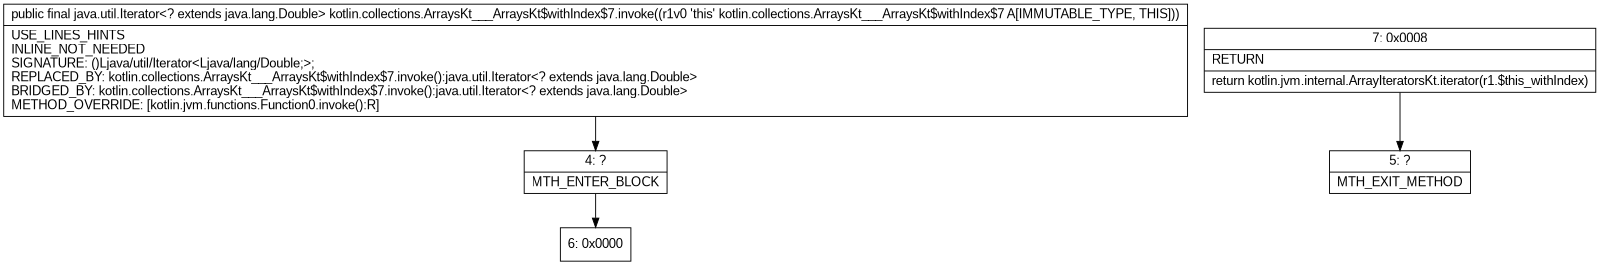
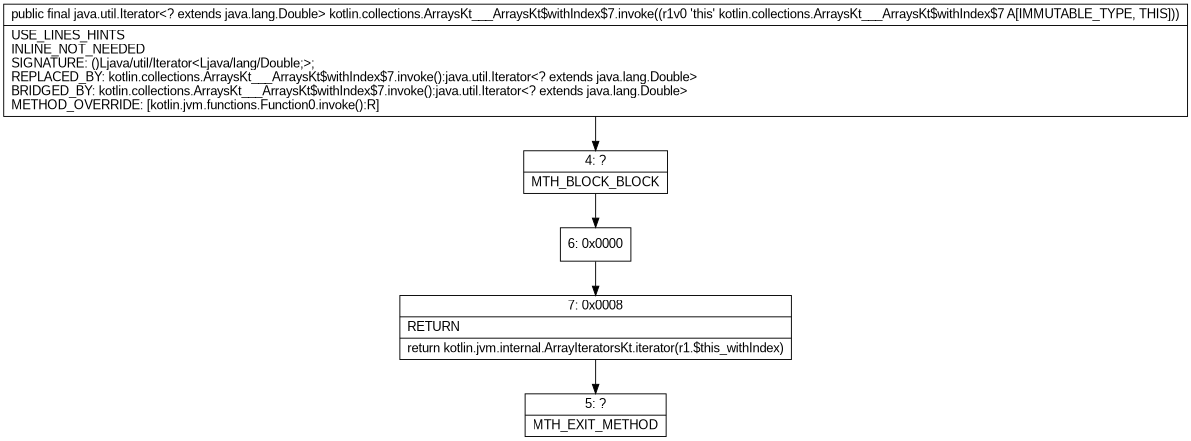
node "4: ?": text "MTH_ENTER_BLOCK" -> "MTH_BLOCK_BLOCK"
edge "6: 0x0000" -> "7: 0x0008": added
